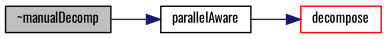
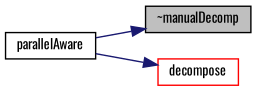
edge "~manualDecomp" -> "parallelAware": reversed
